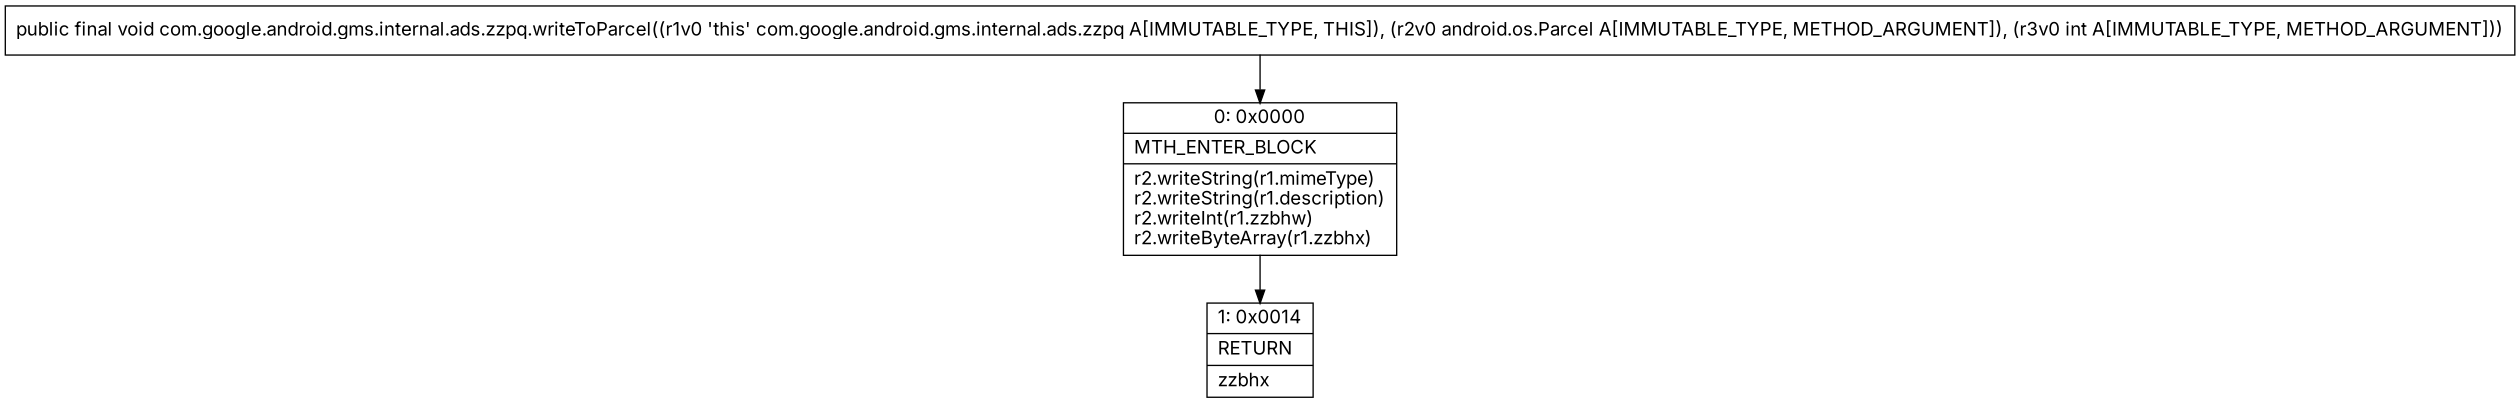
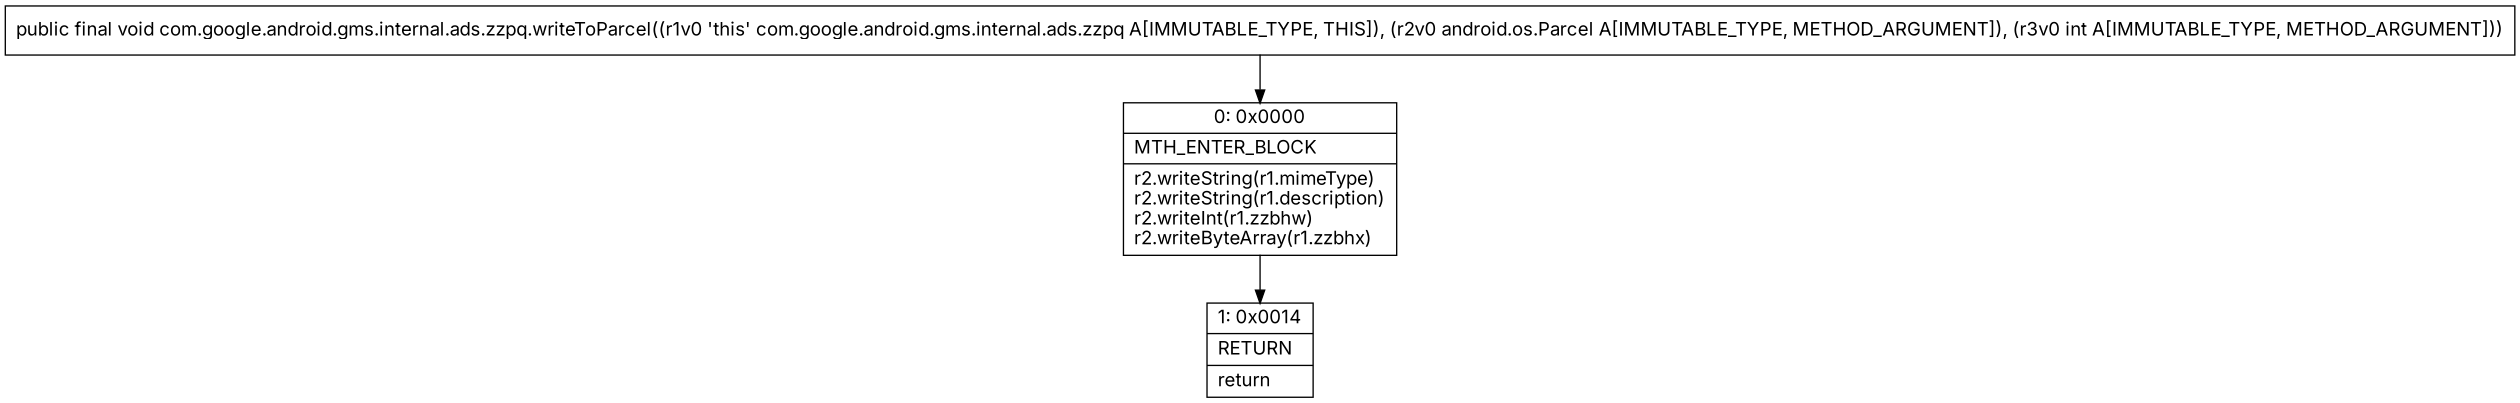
node "1: 0x0014": text "zzbhx" -> "return"
